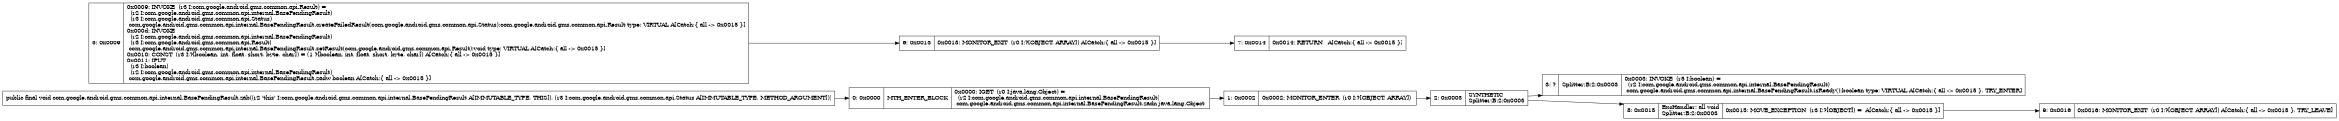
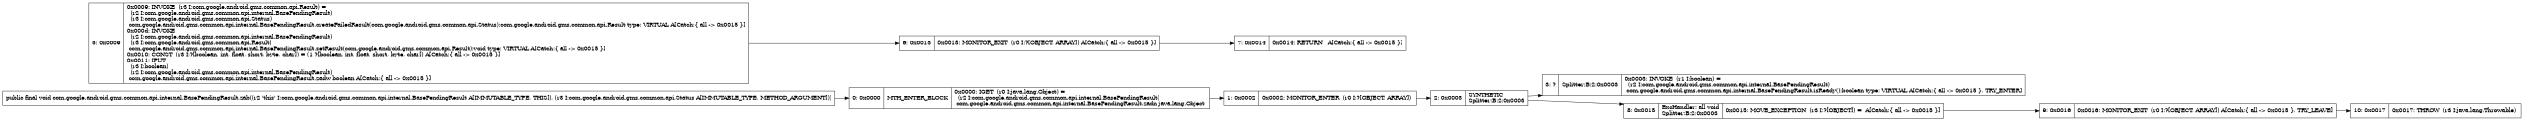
node "3: ?": text "0x0003: INVOKE  (r5 I:boolean) =" -> "0x0003: INVOKE  (r1 I:boolean) ="
node "10: 0x0017": added
